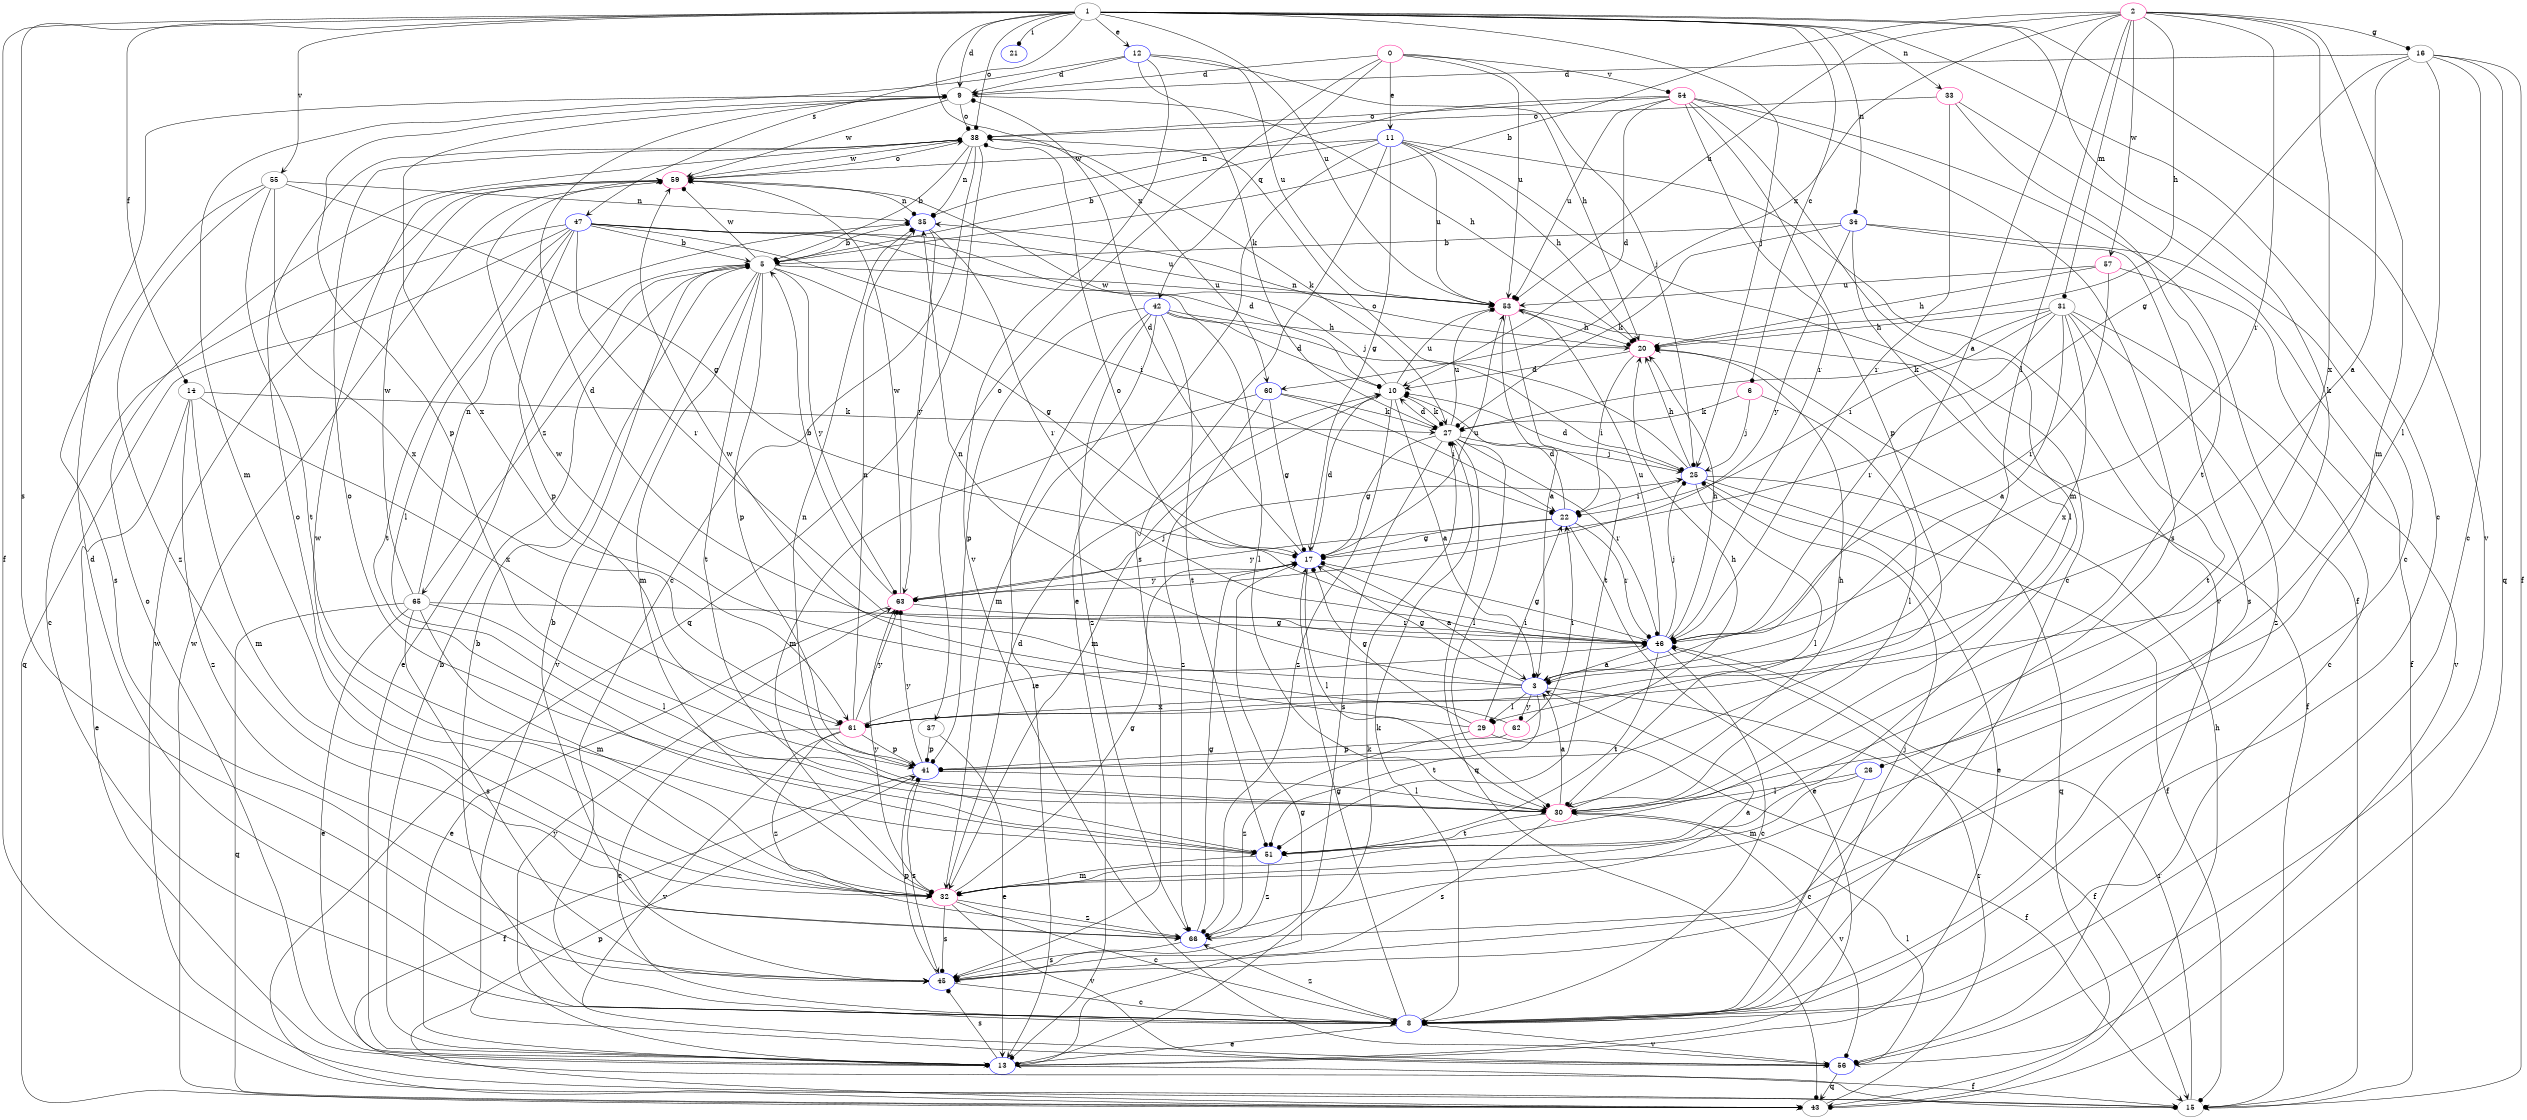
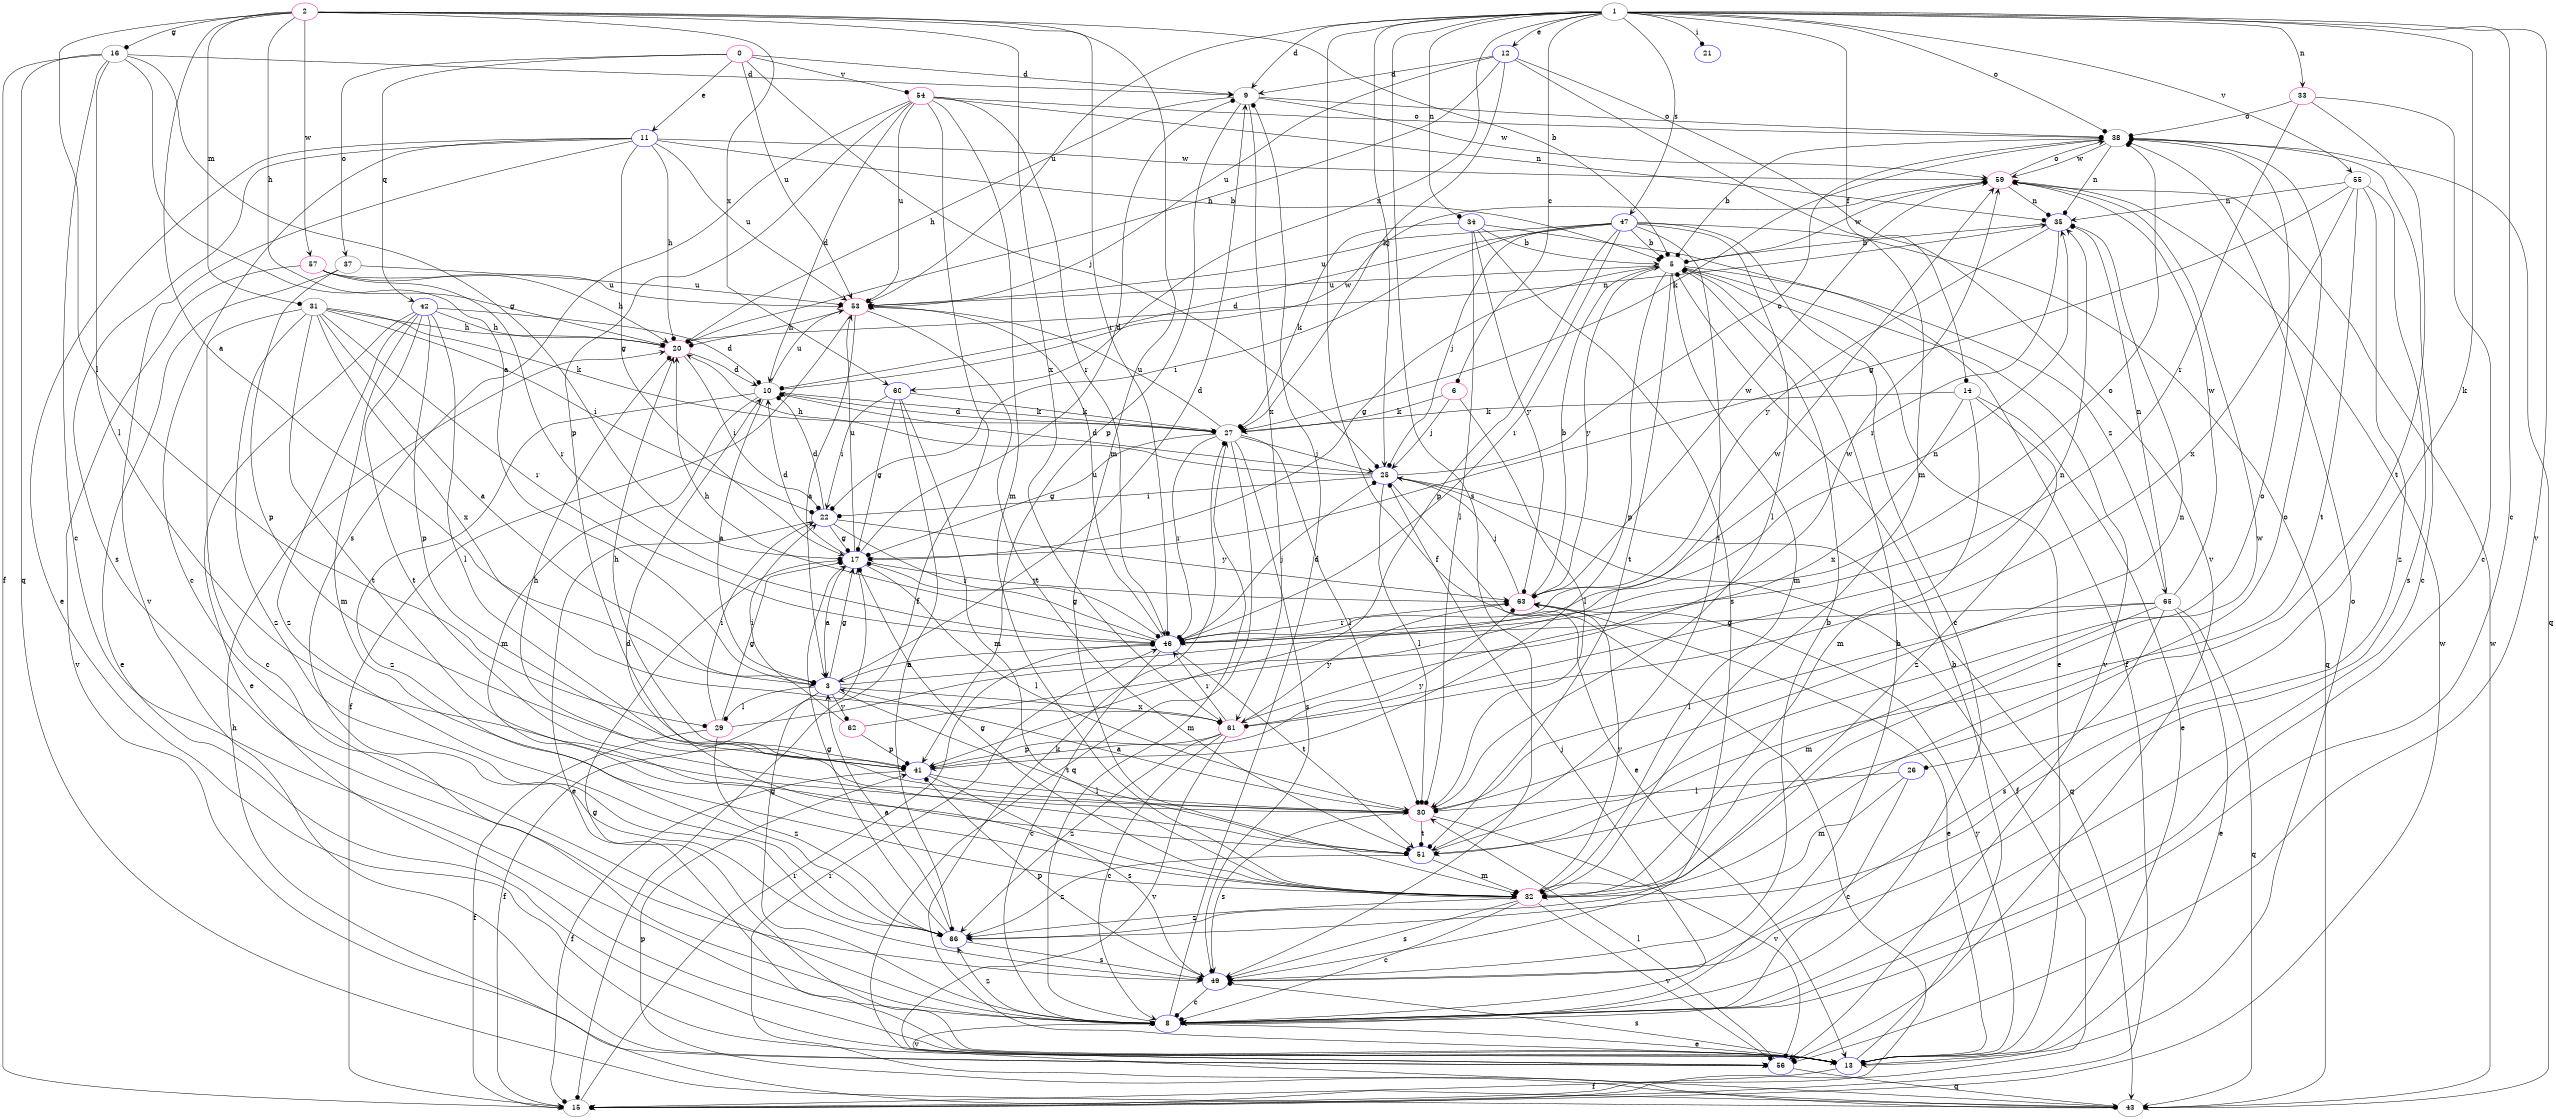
edge "2" -> "53": now "37" -> "53"
edge "47" -> "5": arrowhead vee -> dot
edge "8" -> "27": label "k" -> "m"
node "45": label "45" -> "49"
